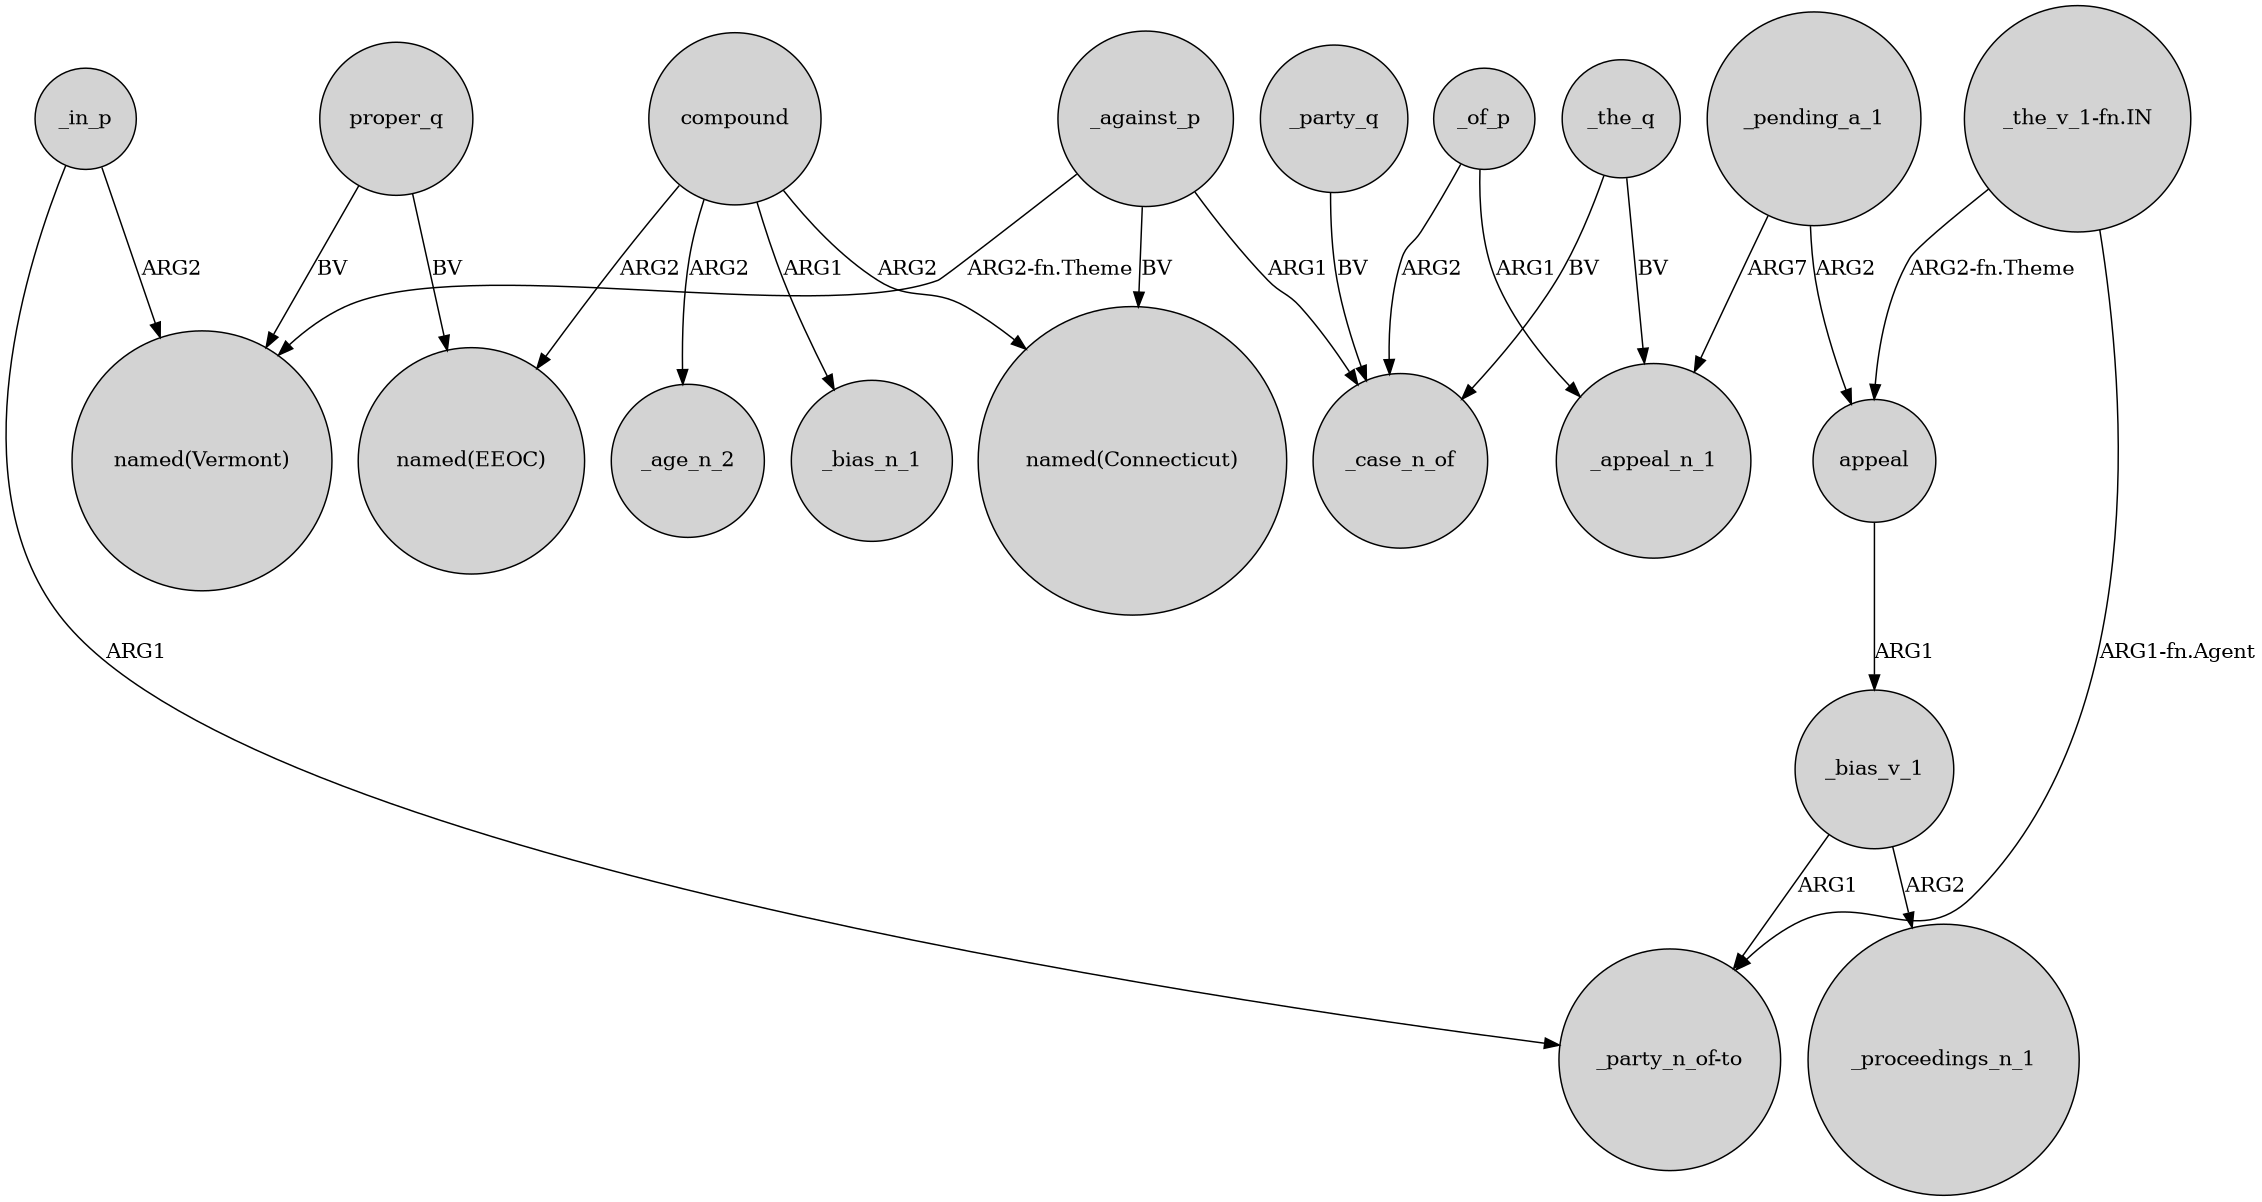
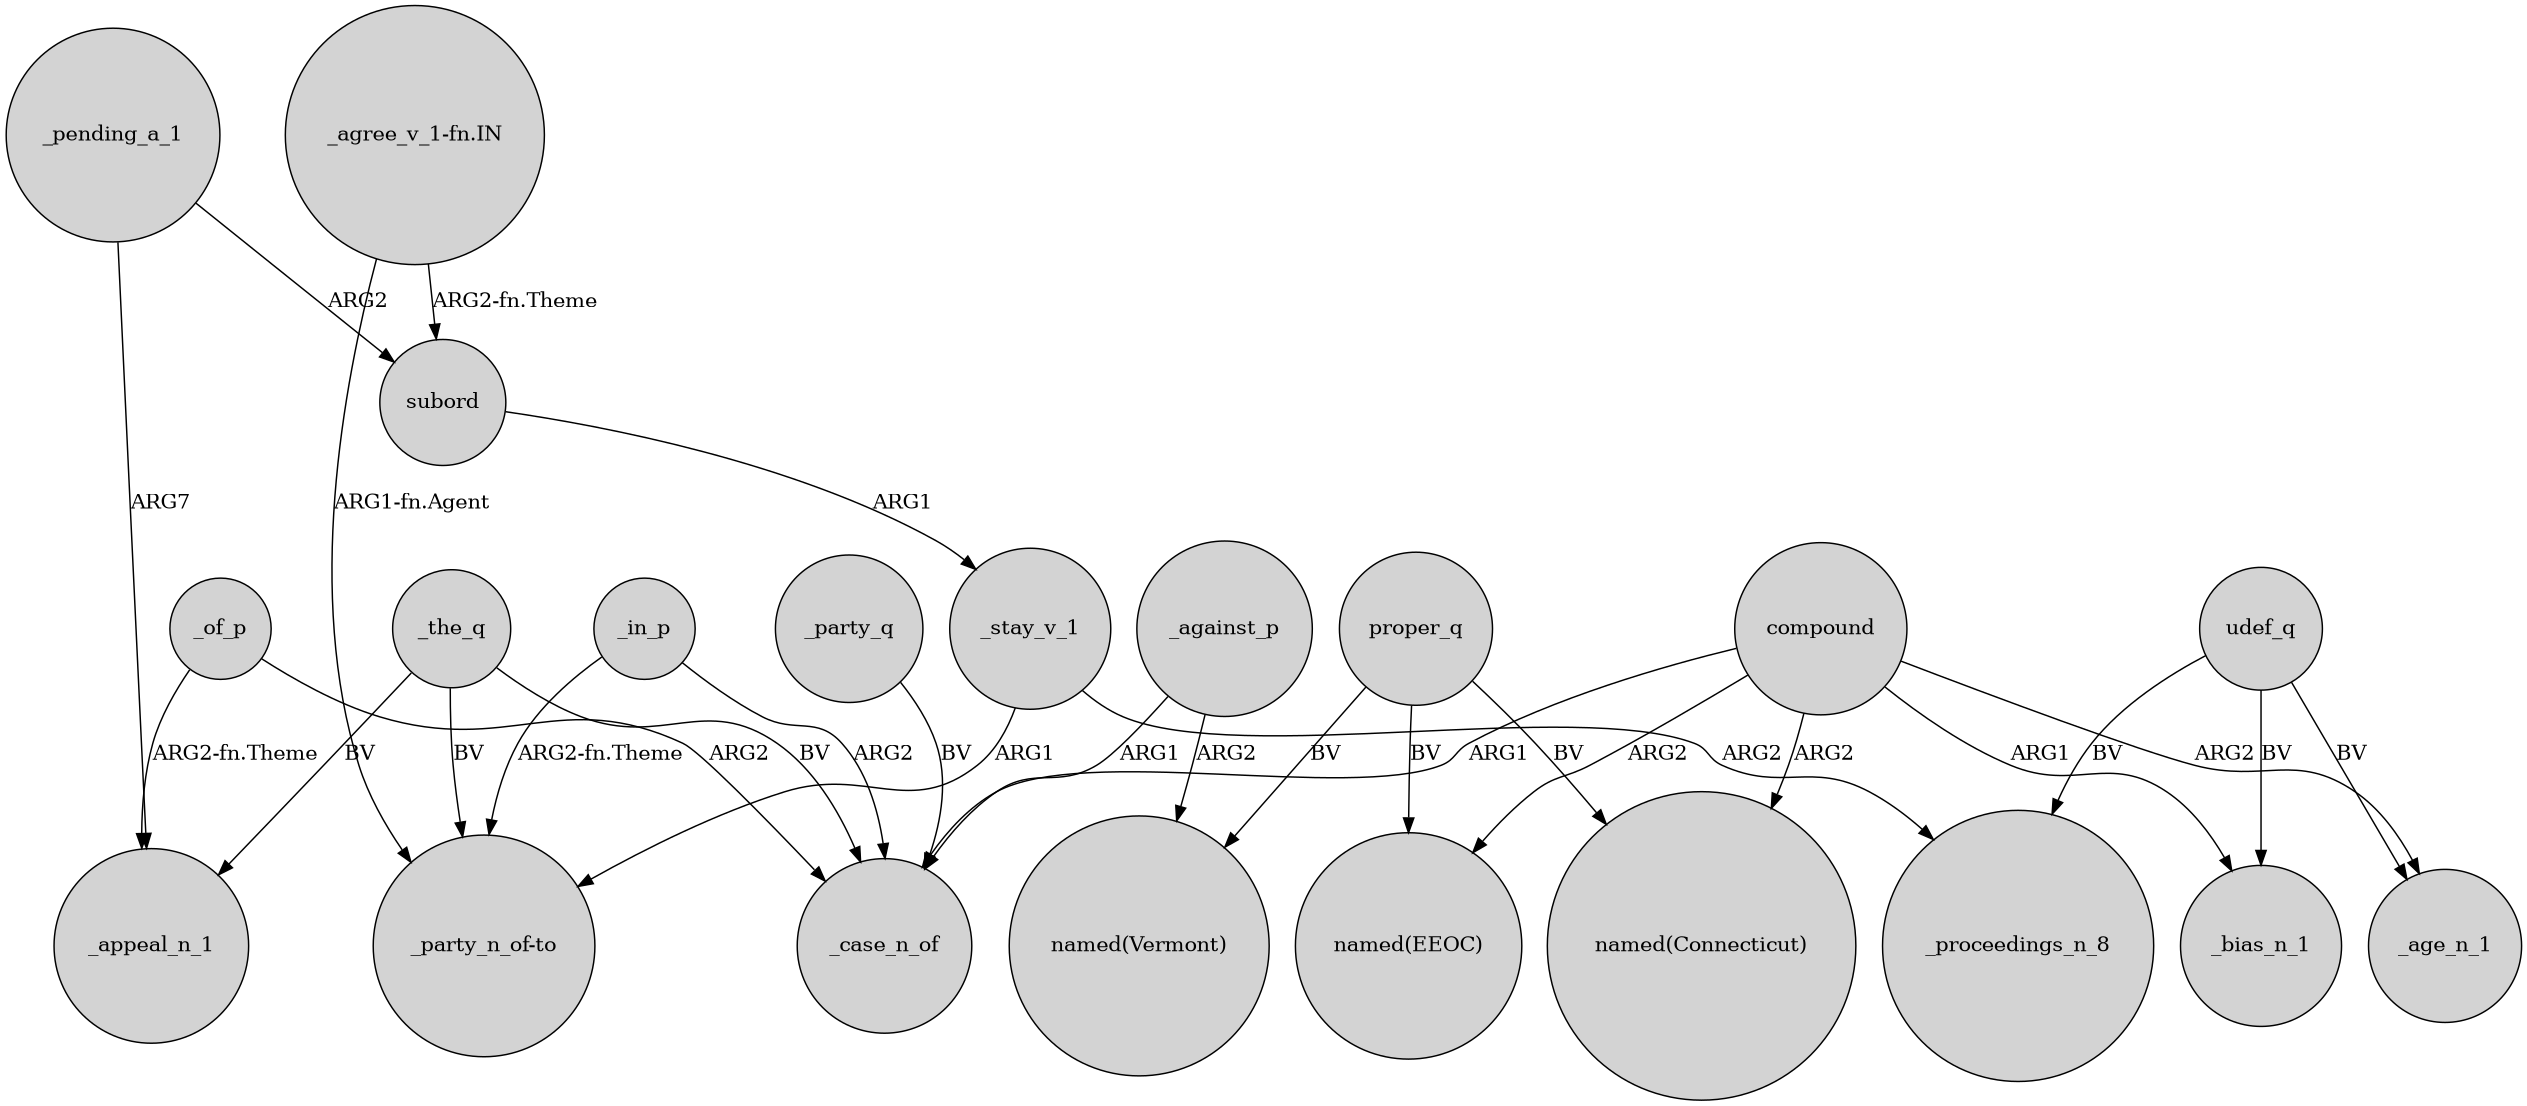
node "_the_v_1-fn.IN": label "_the_v_1-fn.IN" -> "_agree_v_1-fn.IN"
edge "_in_p" -> "named(Vermont)": now "_in_p" -> "_case_n_of"
edge "_against_p" -> "named(Connecticut)": now "proper_q" -> "named(Connecticut)"
edge "_against_p" -> "named(Vermont)": label "ARG2-fn.Theme" -> "ARG2"
edge "_of_p" -> "_appeal_n_1": label "ARG1" -> "ARG2-fn.Theme"
node "_age_n_2": label "_age_n_2" -> "_age_n_1"
node "appeal": label "appeal" -> "subord"
node "udef_q": added
edge "_in_p" -> "_party_n_of-to": label "ARG1" -> "ARG2-fn.Theme"
edge "_the_q" -> "_party_n_of-to": added, label "BV"
node "_bias_v_1": label "_bias_v_1" -> "_stay_v_1"
edge "compound" -> "_case_n_of": added, label "ARG1"
node "_proceedings_n_1": label "_proceedings_n_1" -> "_proceedings_n_8"
